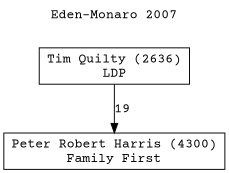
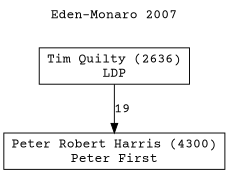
node "Peter Robert Harris (4300) Family First": label "Peter Robert Harris (4300) Family First" -> "Peter Robert Harris (4300) Peter First"
